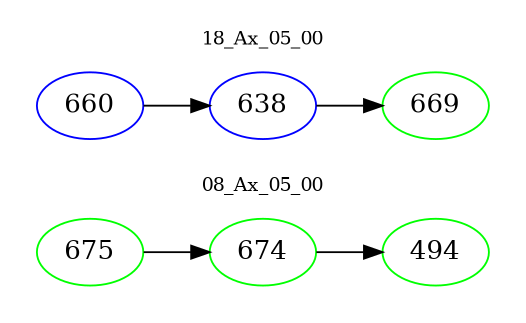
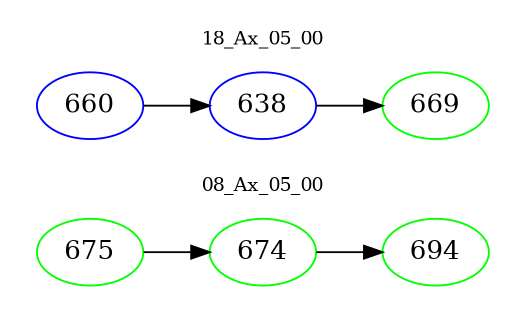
node "494": label "494" -> "694"
